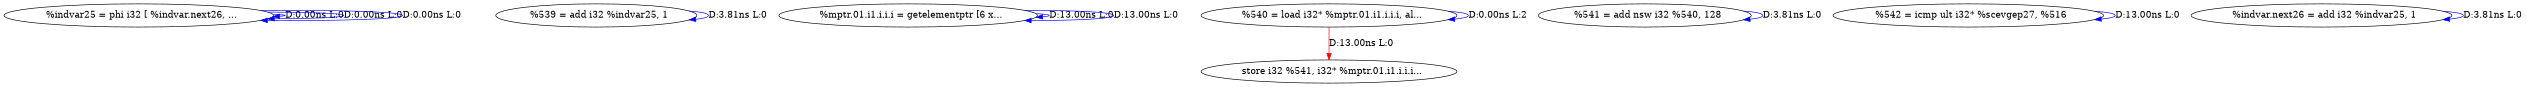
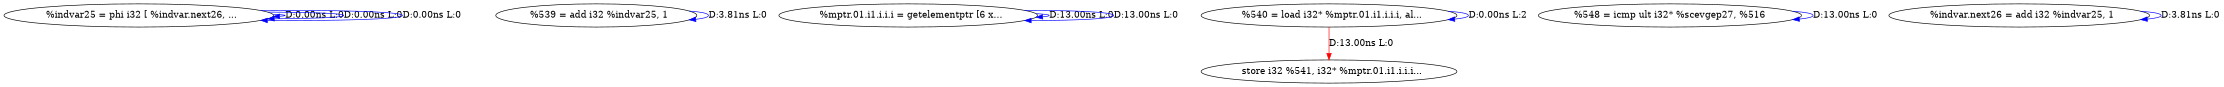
node "%541 = add nsw i32 %540, 128": removed
node "%542 = icmp ult i32* %scevgep27, %516": label "%542 = icmp ult i32* %scevgep27, %516" -> "%548 = icmp ult i32* %scevgep27, %516"
